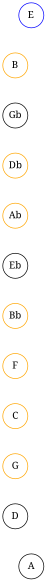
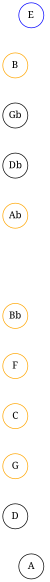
node "Db": color orange -> black
node "Eb": removed
